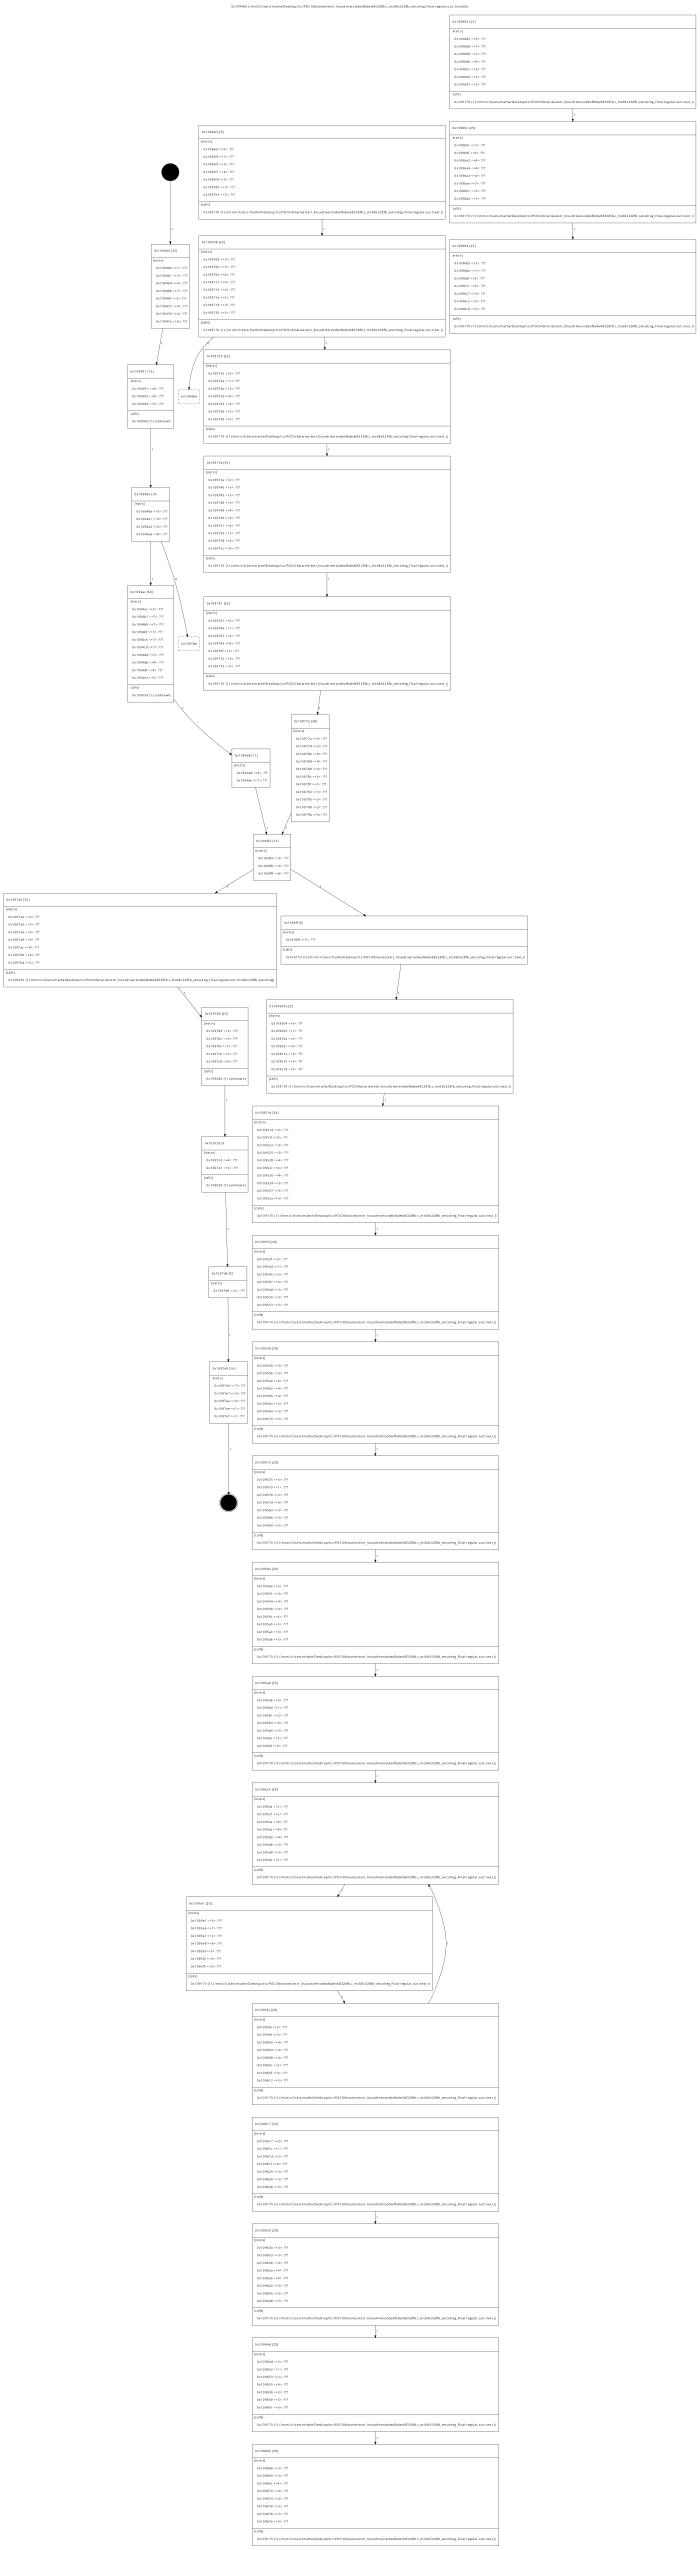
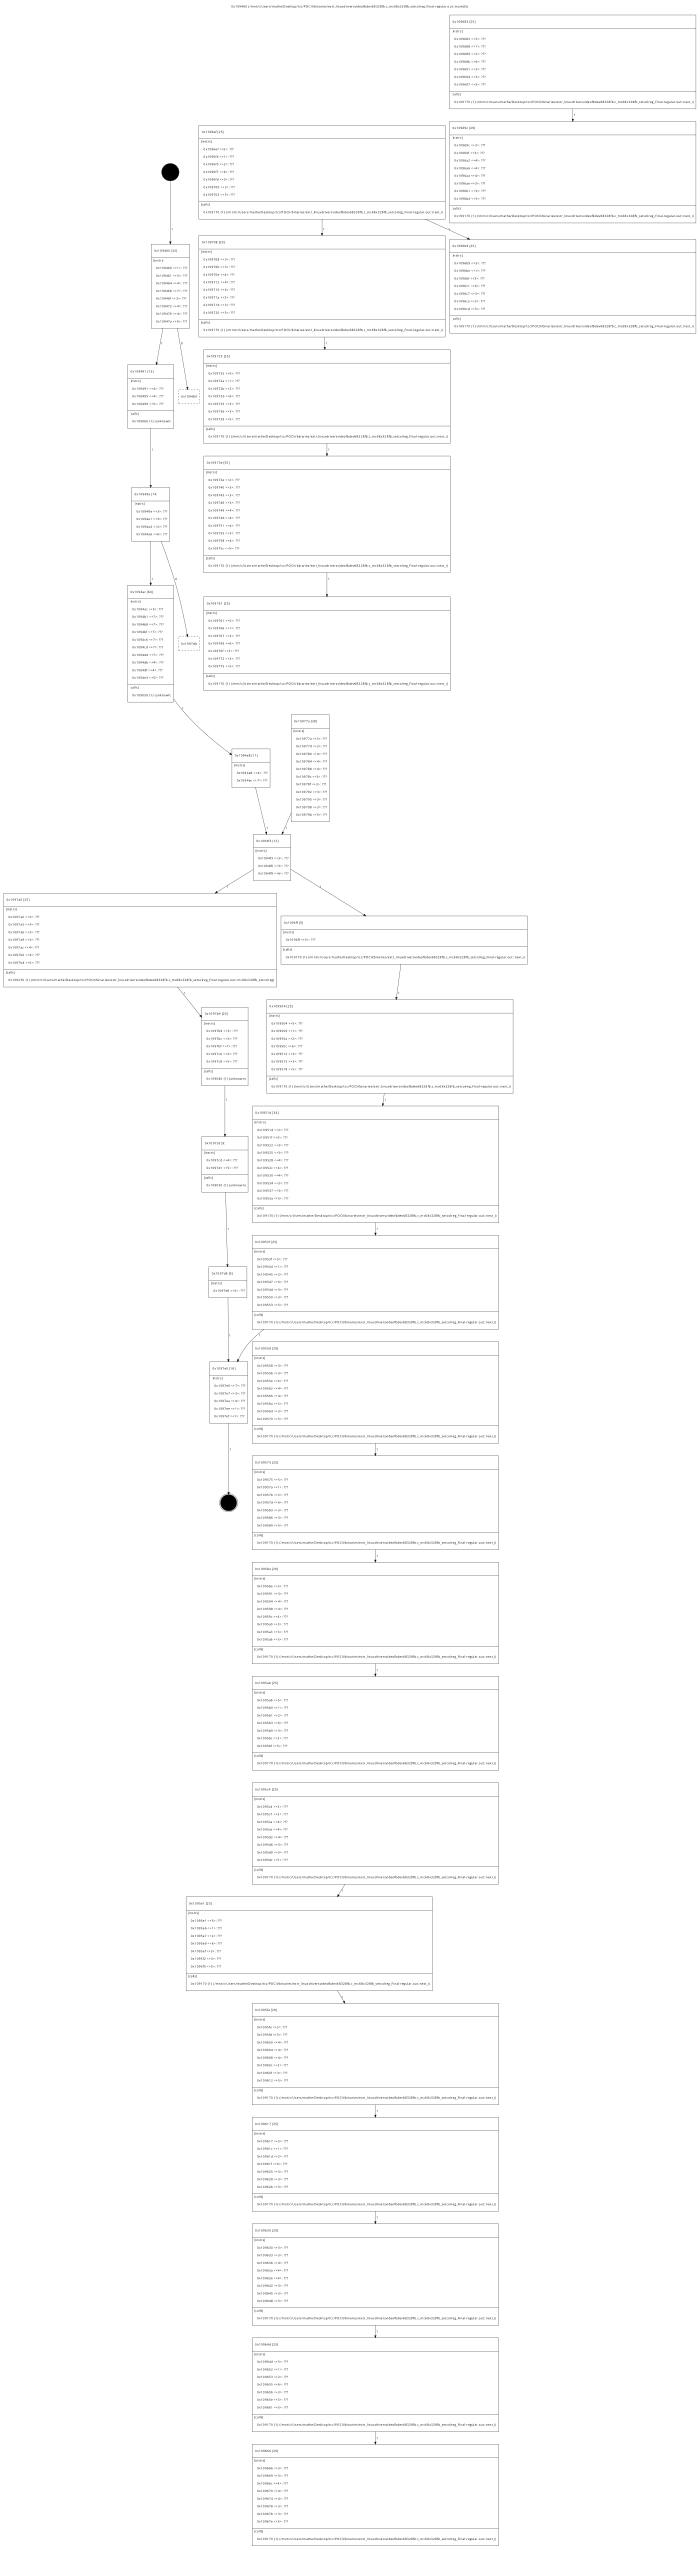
edge "0x10969c [29]" -> "0x1096b9 [25]": now "0x1096ef [25]" -> "0x1096b9 [25]"
edge "0x109708 [29]" -> "0x109480": now "0x109460 [32]" -> "0x109480"
edge "0x109761 [25]" -> "0x10977a [38]": removed, label "1"
edge "0x10953f [25]" -> "0x109558 [29]": now "0x10953f [25]" -> "0x1097e0 [16]"
edge "0x1095ab [25]" -> "0x1095c4 [29]": removed, label "1"
edge "0x1095fa [29]" -> "0x1095c4 [29]": now "0x1095fa [29]" -> "0x109617 [25]"
